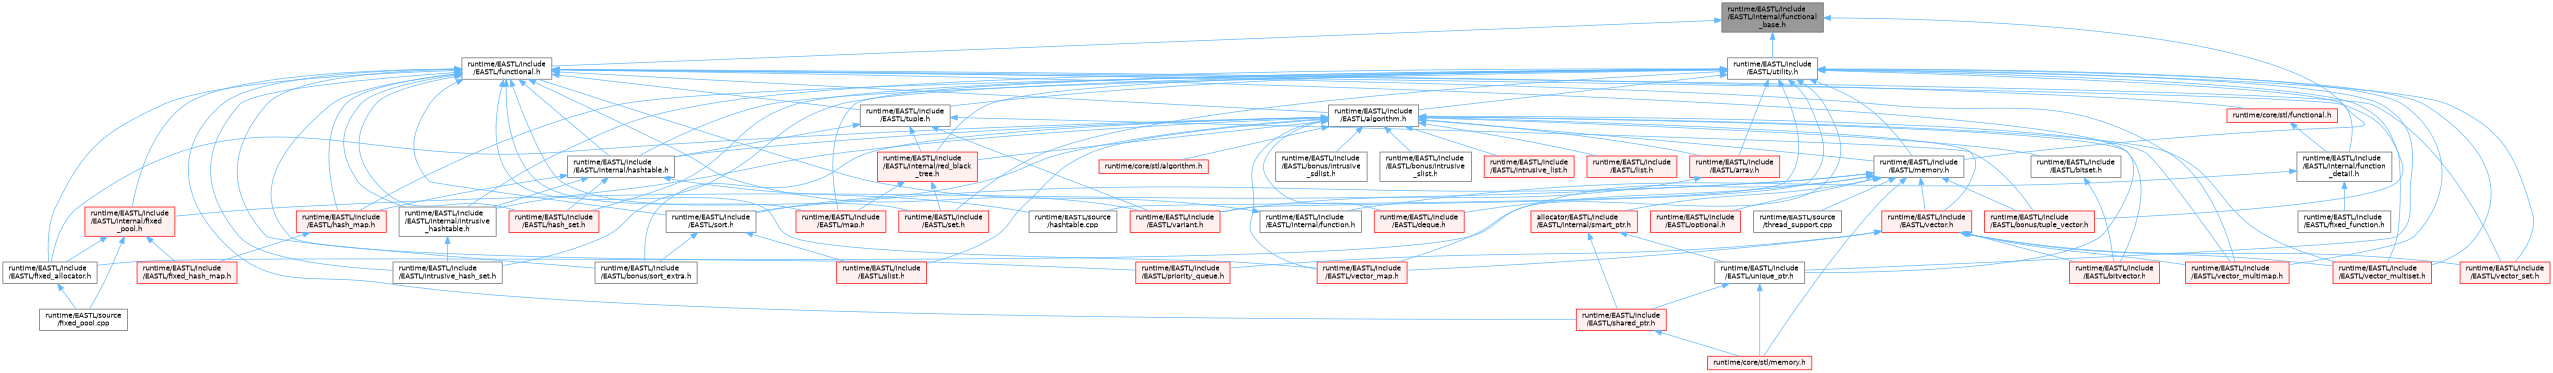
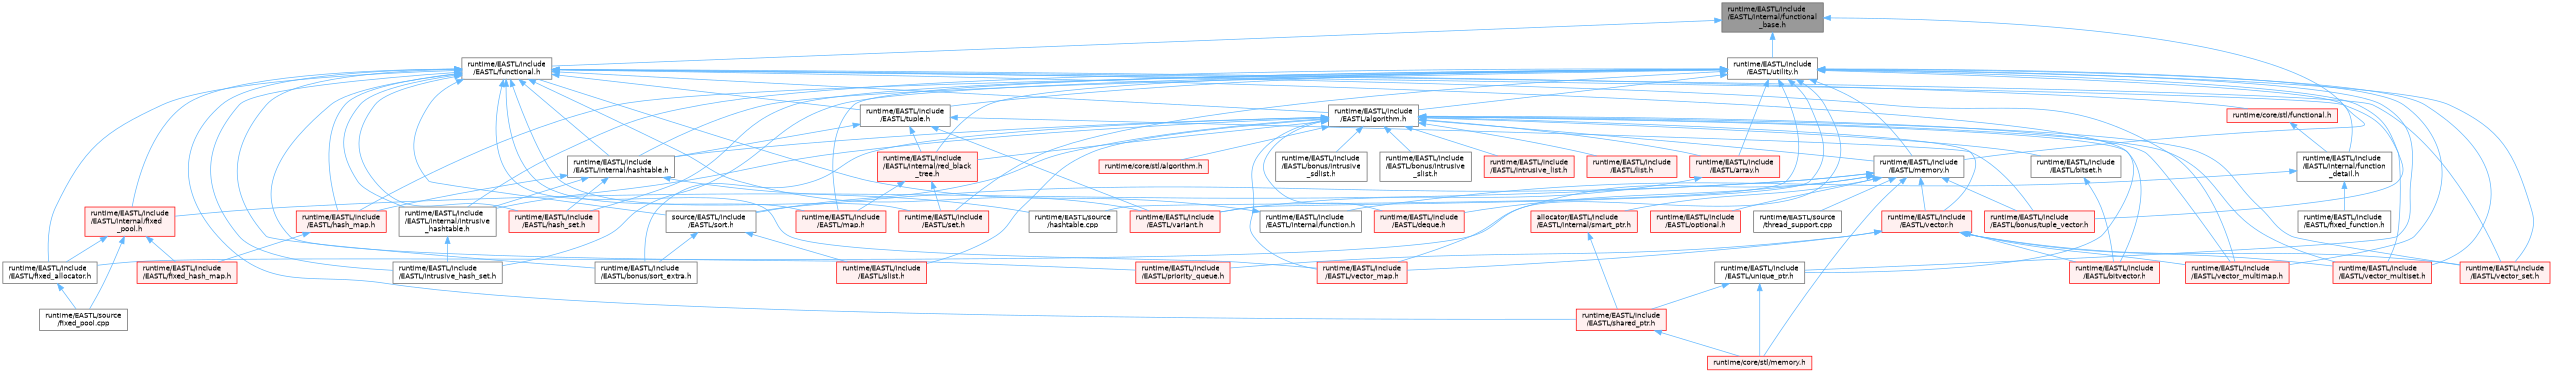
edge "runtime/EASTL/include /EASTL/fixed_allocator.h" -> "runtime/EASTL/include /EASTL/algorithm.h": now "runtime/EASTL/include /EASTL/vector_set.h" -> "runtime/EASTL/include /EASTL/algorithm.h"
node "runtime/EASTL/include /EASTL/sort.h": label "runtime/EASTL/include /EASTL/sort.h" -> "source/EASTL/include /EASTL/sort.h"
edge "runtime/EASTL/include /EASTL/unique_ptr.h" -> "allocator/EASTL/include /EASTL/internal/smart_ptr.h": removed
